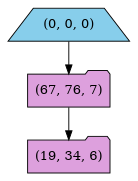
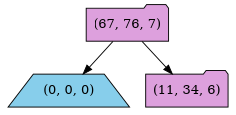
edge "(0, 0, 0)" -> "(67, 76, 7)": reversed
node "(19, 34, 6)": label "(19, 34, 6)" -> "(11, 34, 6)"
